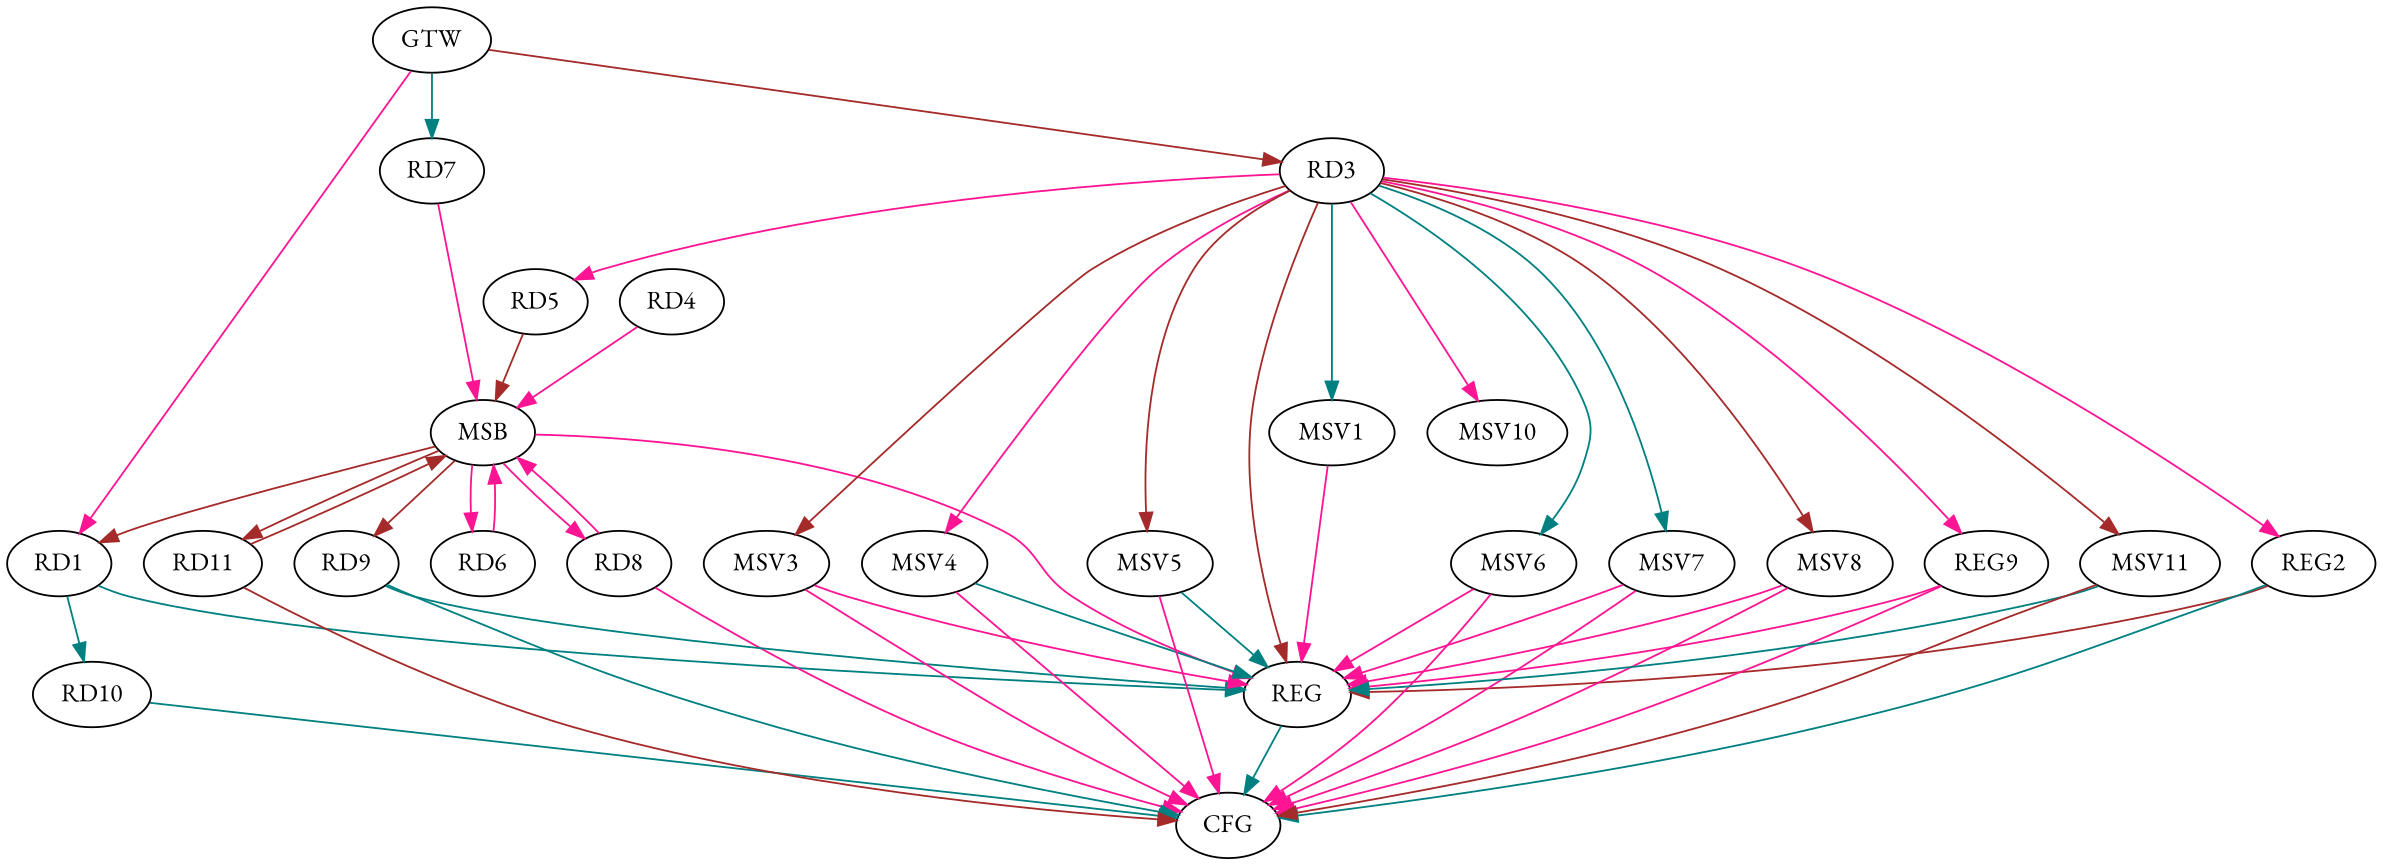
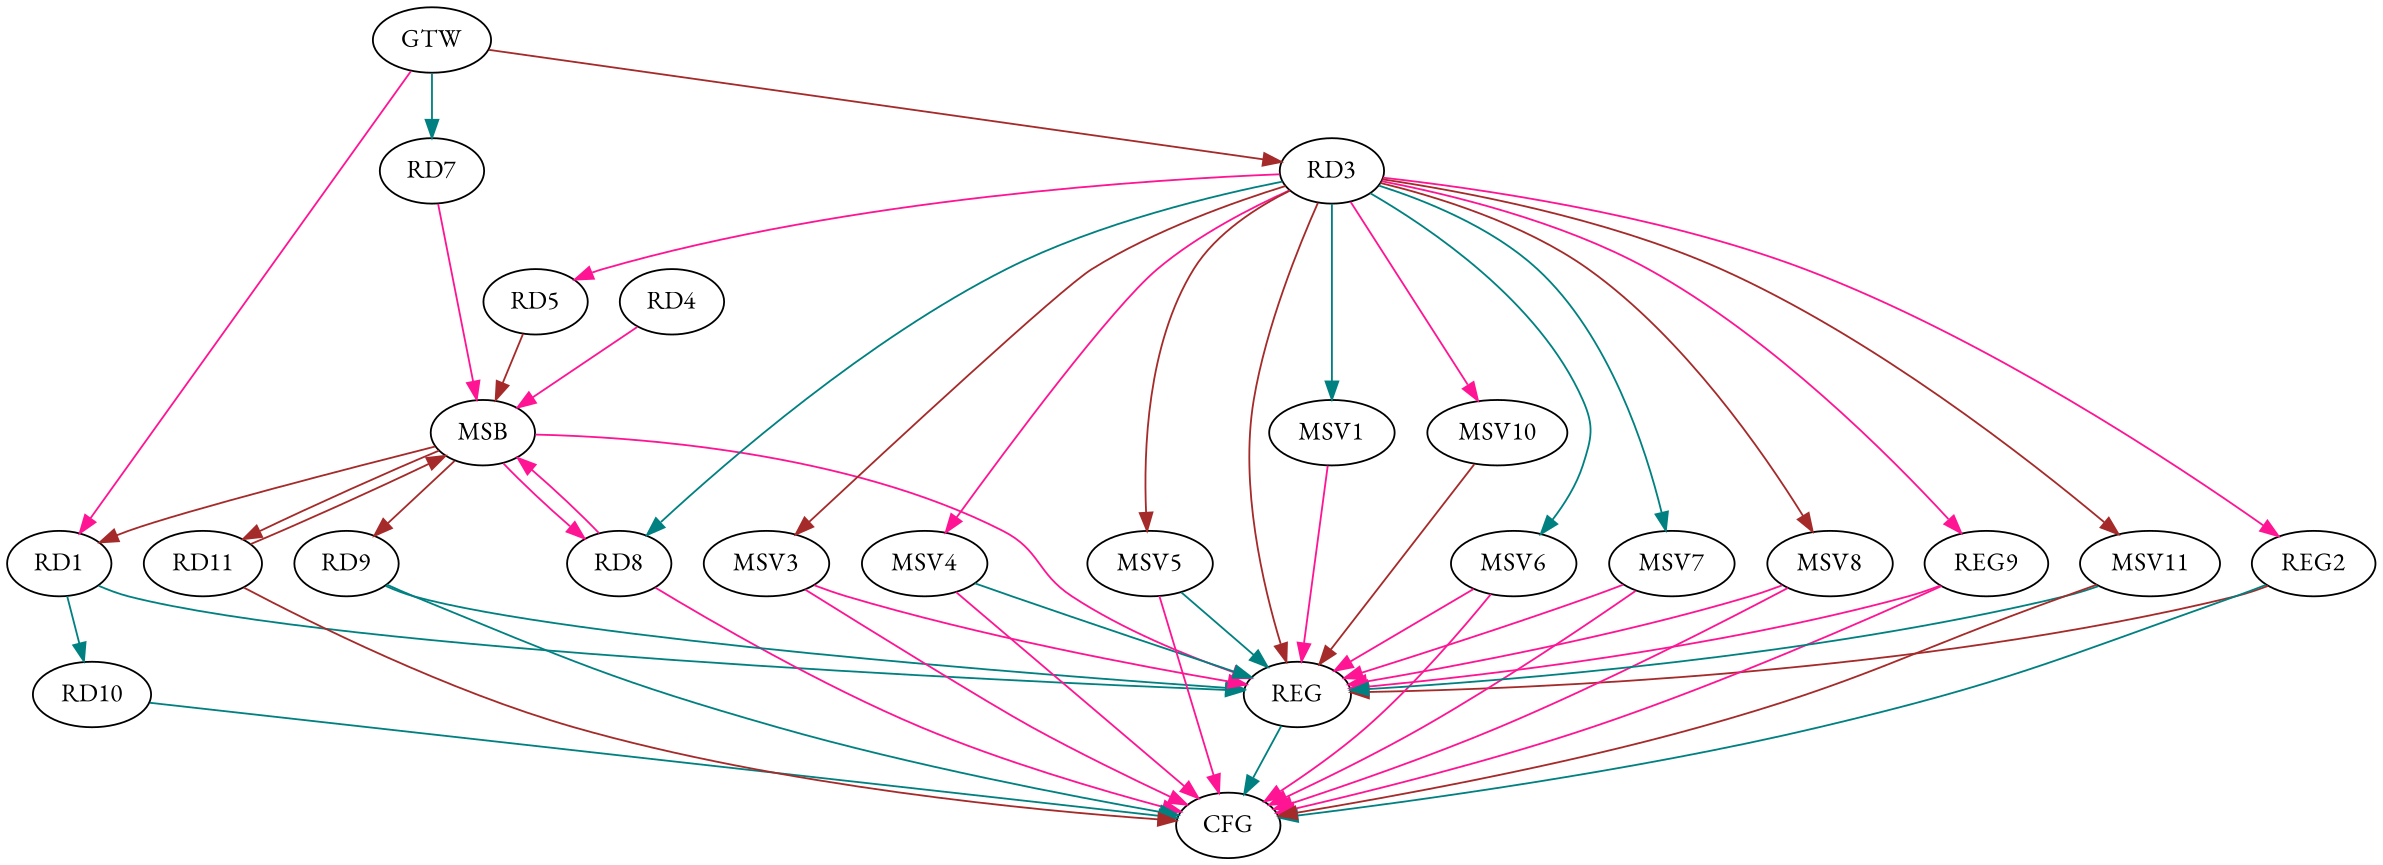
edge "RD3" -> "RD8": added
edge "MSV10" -> "REG": added
node "RD6": removed
